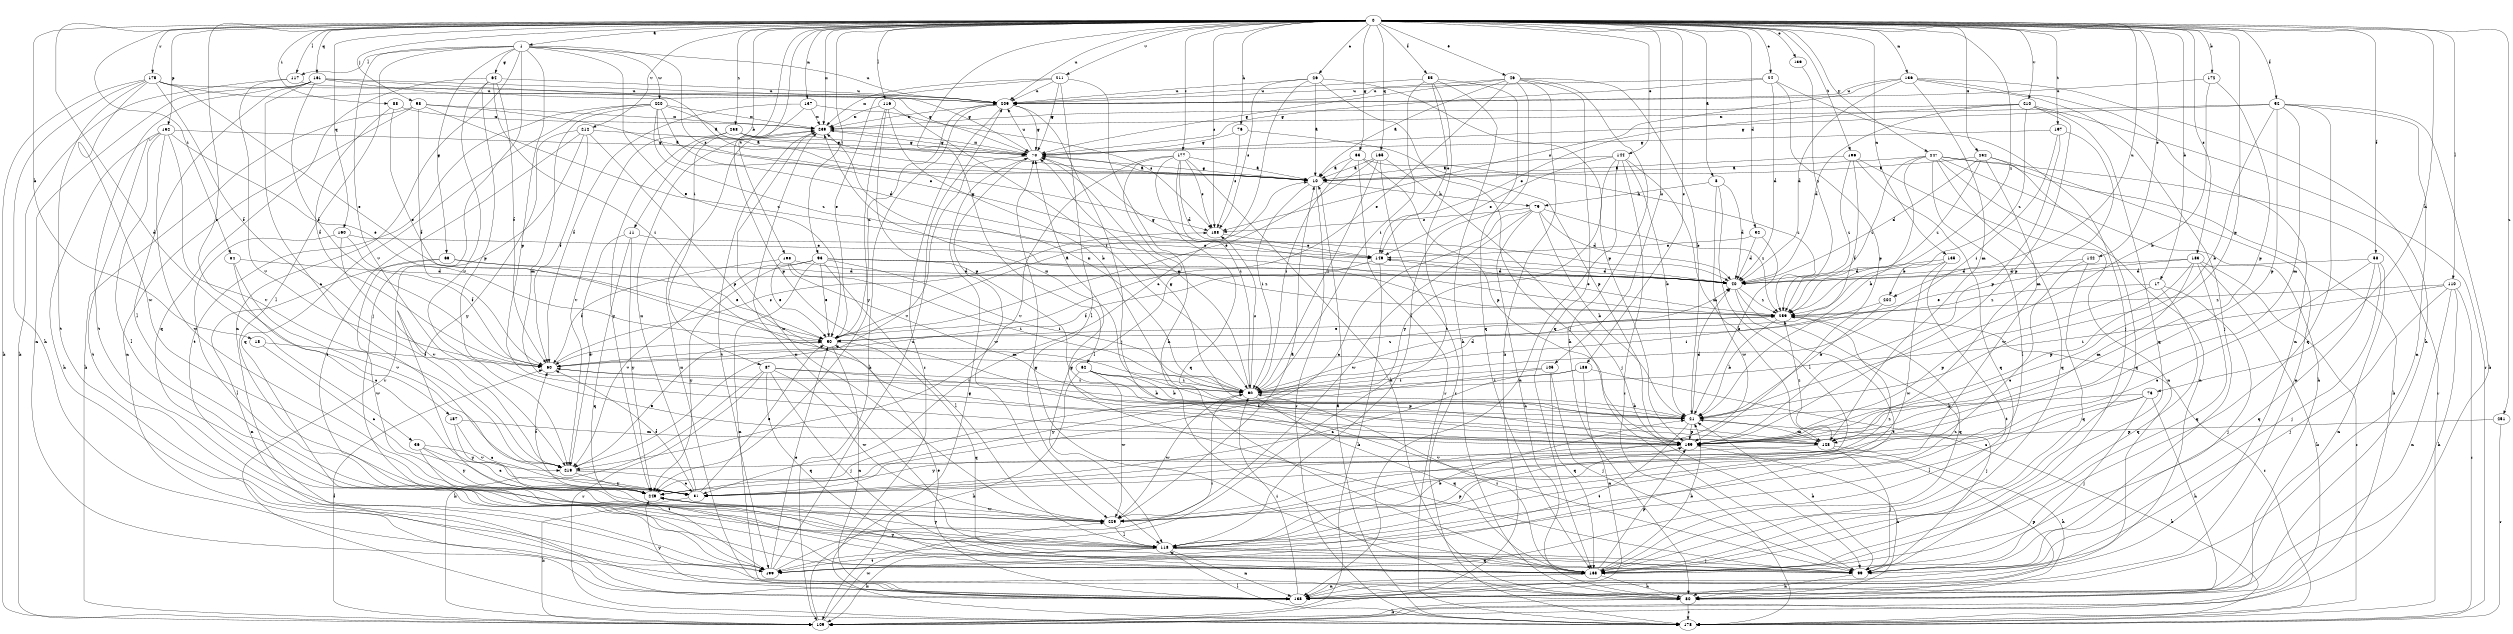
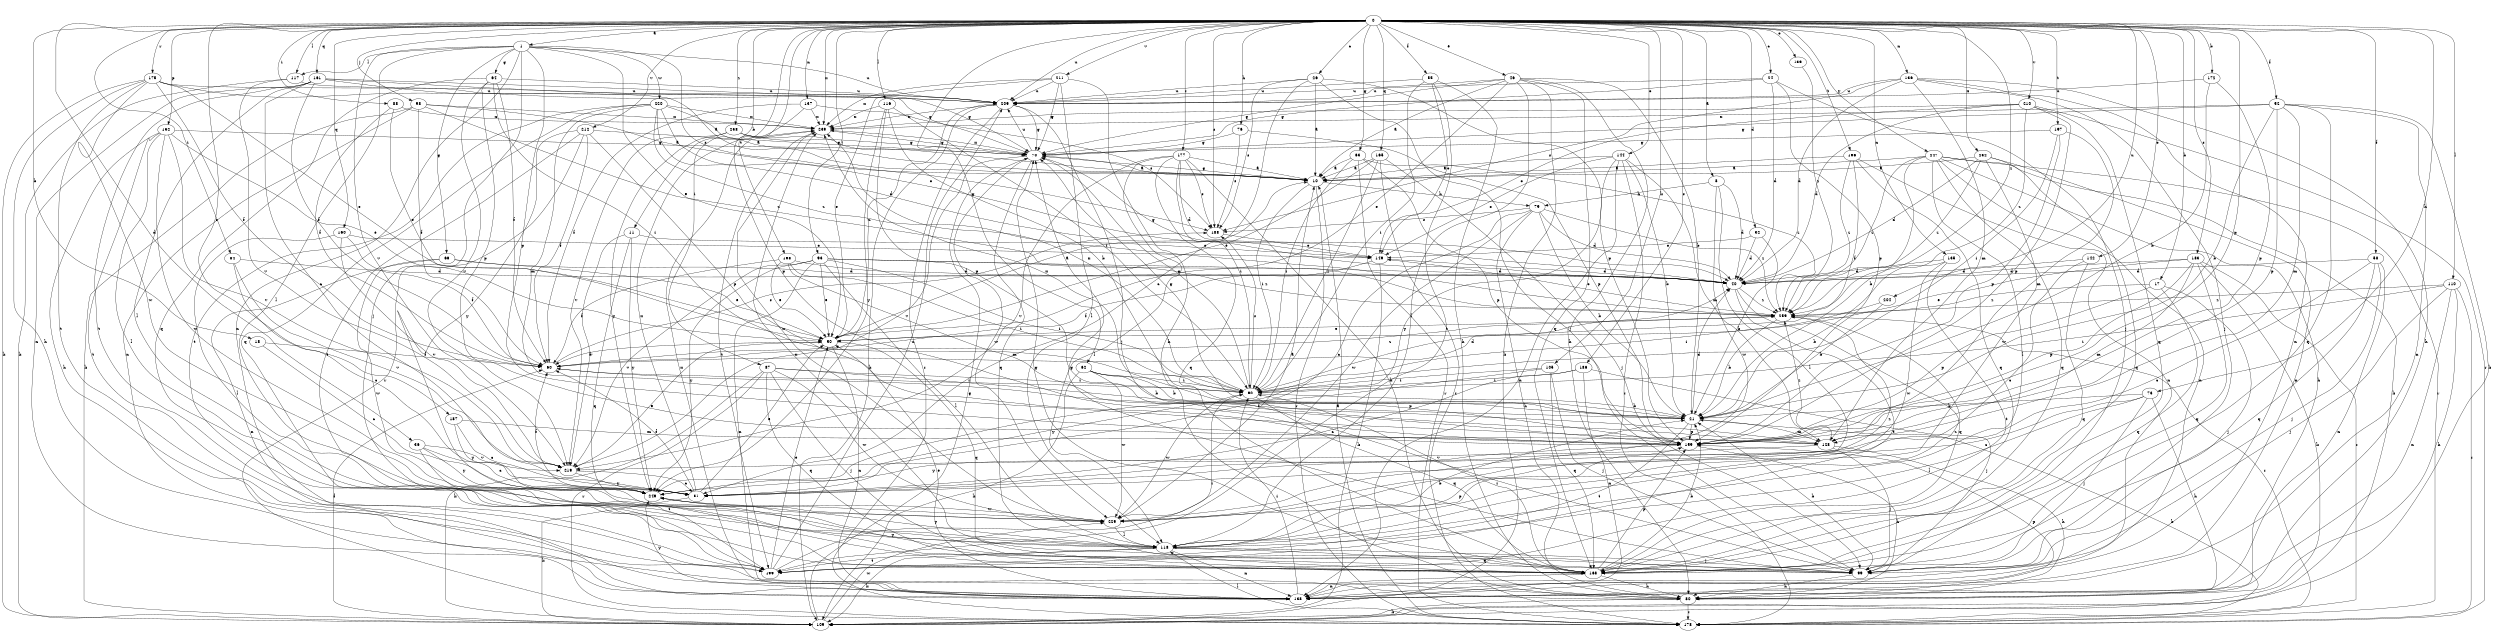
edge "135" -> "204": now "135" -> "21"
edge "55" -> "168": now "70" -> "168"
node "251": removed
